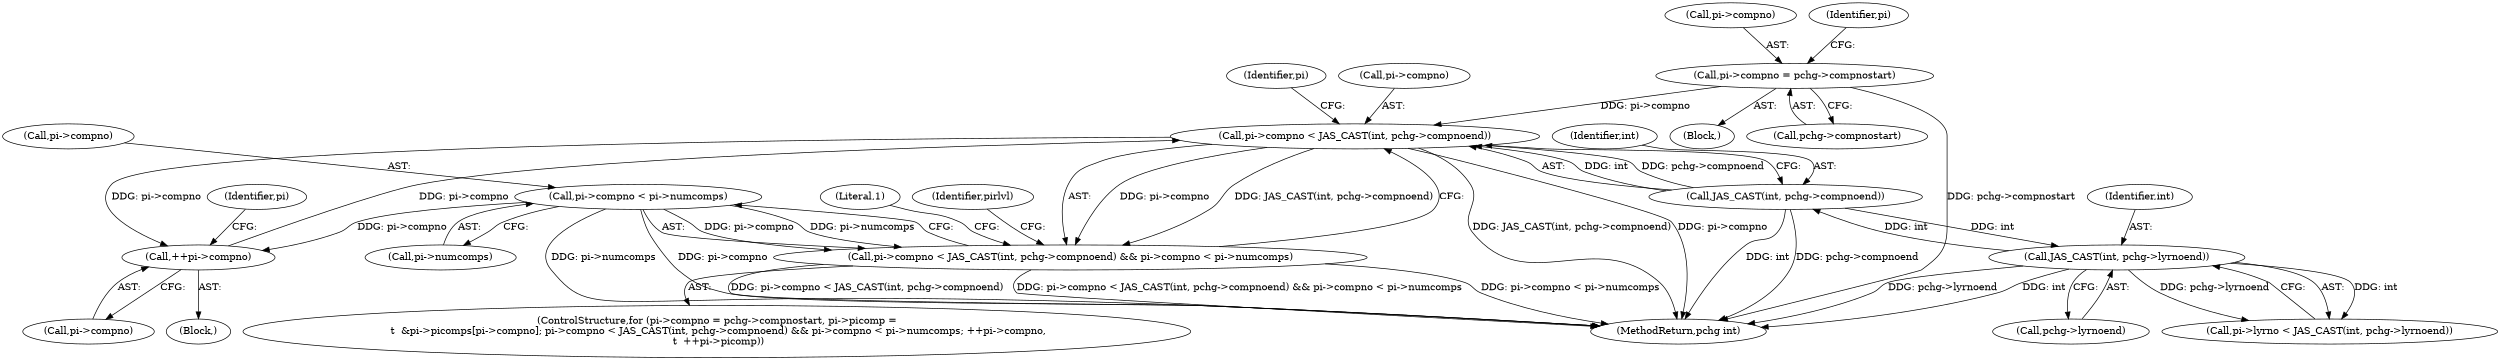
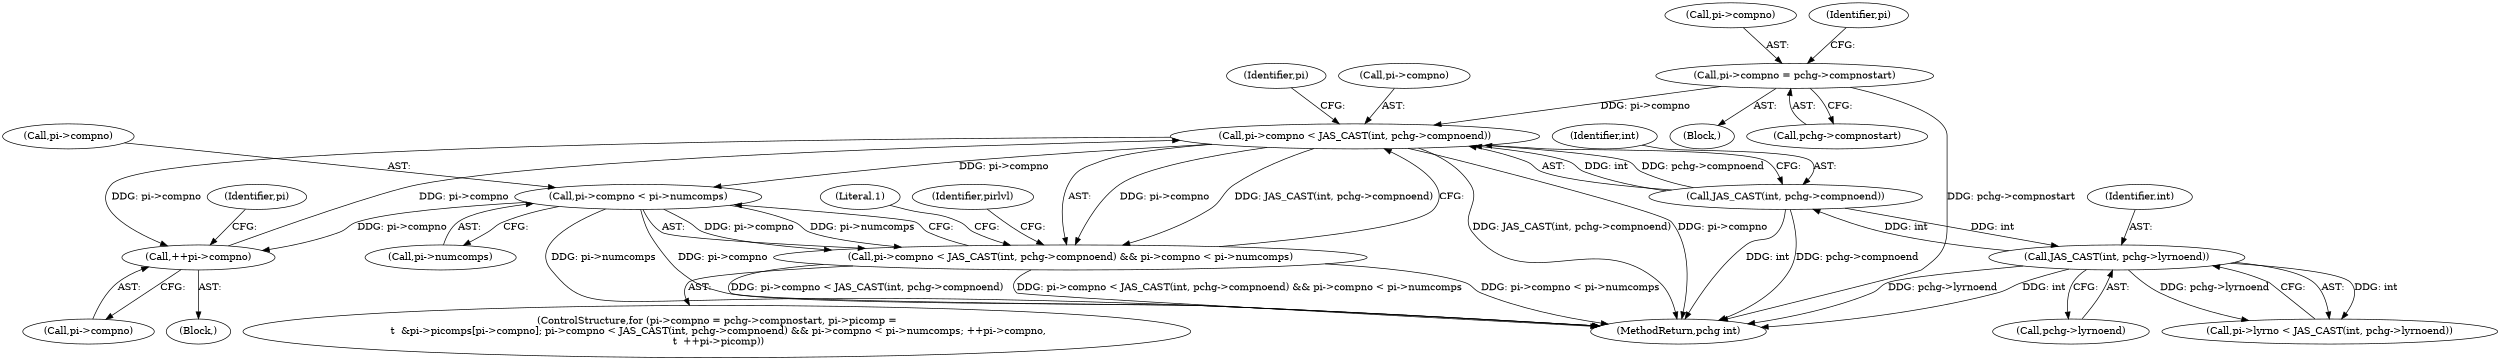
edge "(Call,pi->compno < JAS_CAST(int, pchg->compnoend))" -> "(Call,pi->compno < pi->numcomps)": added, label "DDG: pi->compno"
